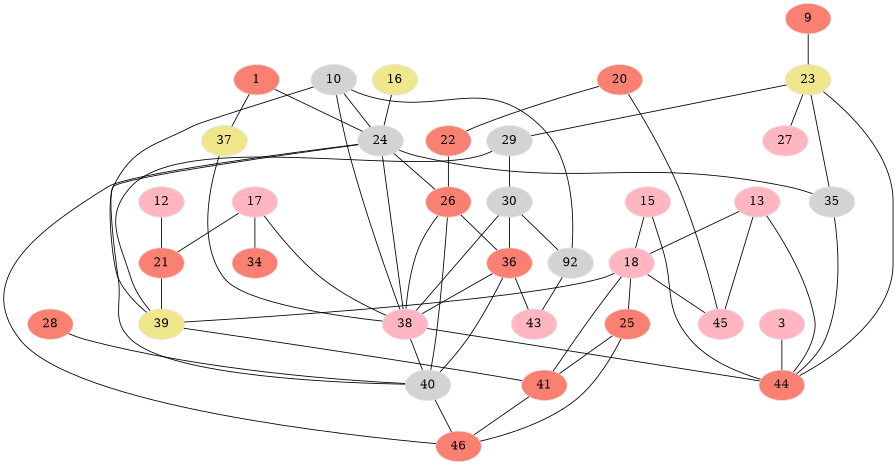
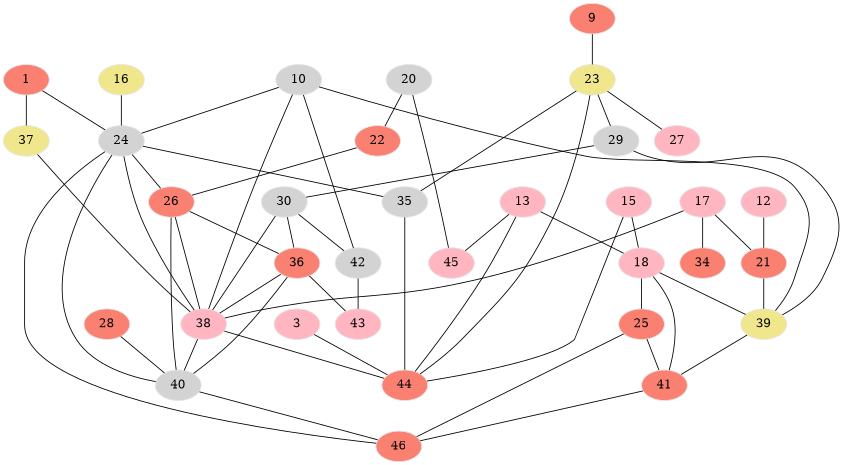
node "20": fillcolor salmon -> lightgrey
node "92": label "92" -> "42"
edge "18" -- "45": removed
